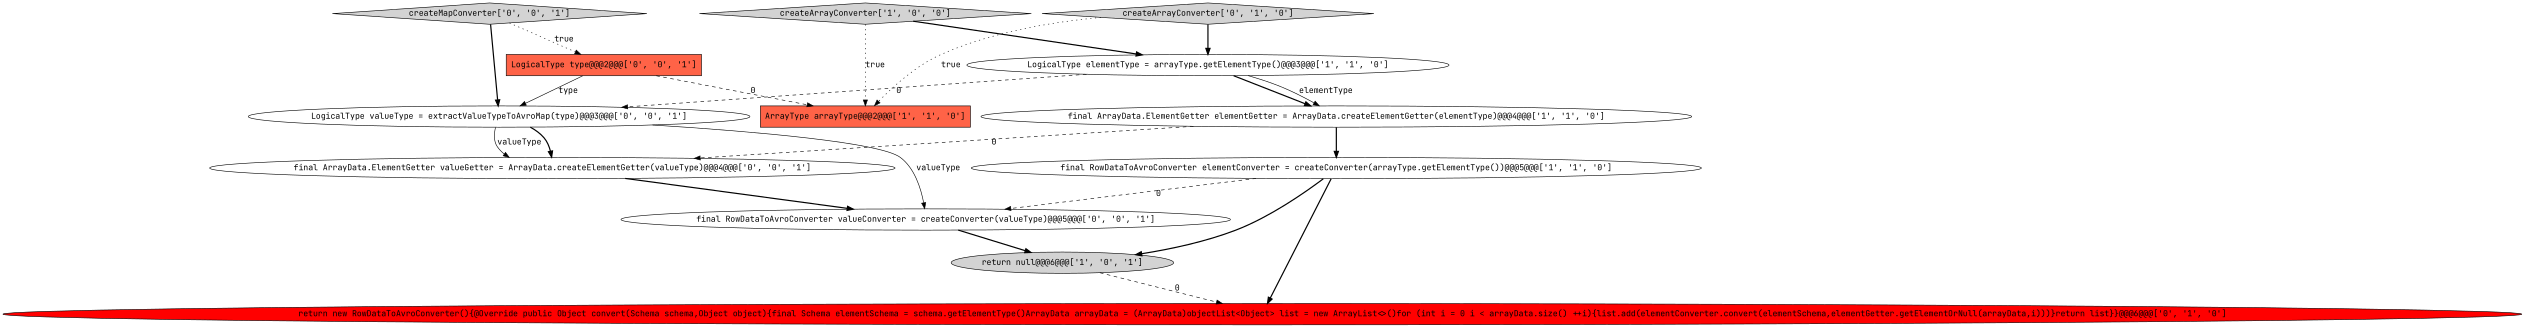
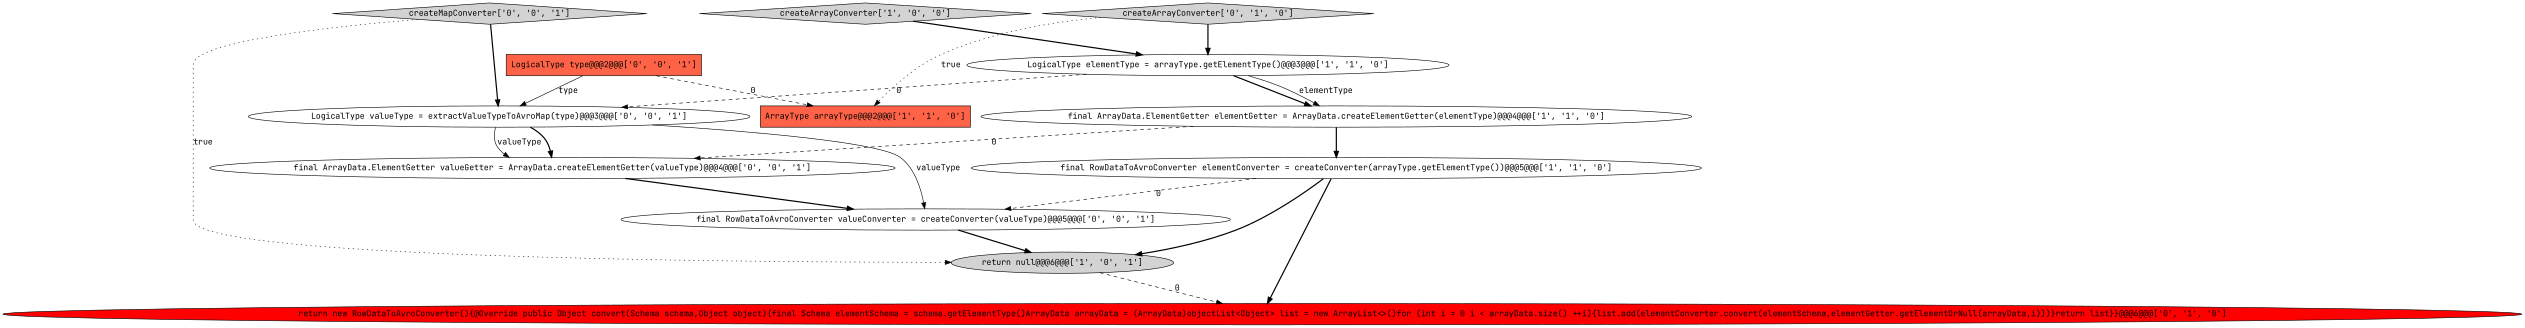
edge "createMapConverter['0', '0', '1']" -> "LogicalType type@@@2@@@['0', '0', '1']": now "createMapConverter['0', '0', '1']" -> "return null@@@6@@@['1', '0', '1']"
edge "createArrayConverter['1', '0', '0']" -> "ArrayType arrayType@@@2@@@['1', '1', '0']": removed, label "true"
